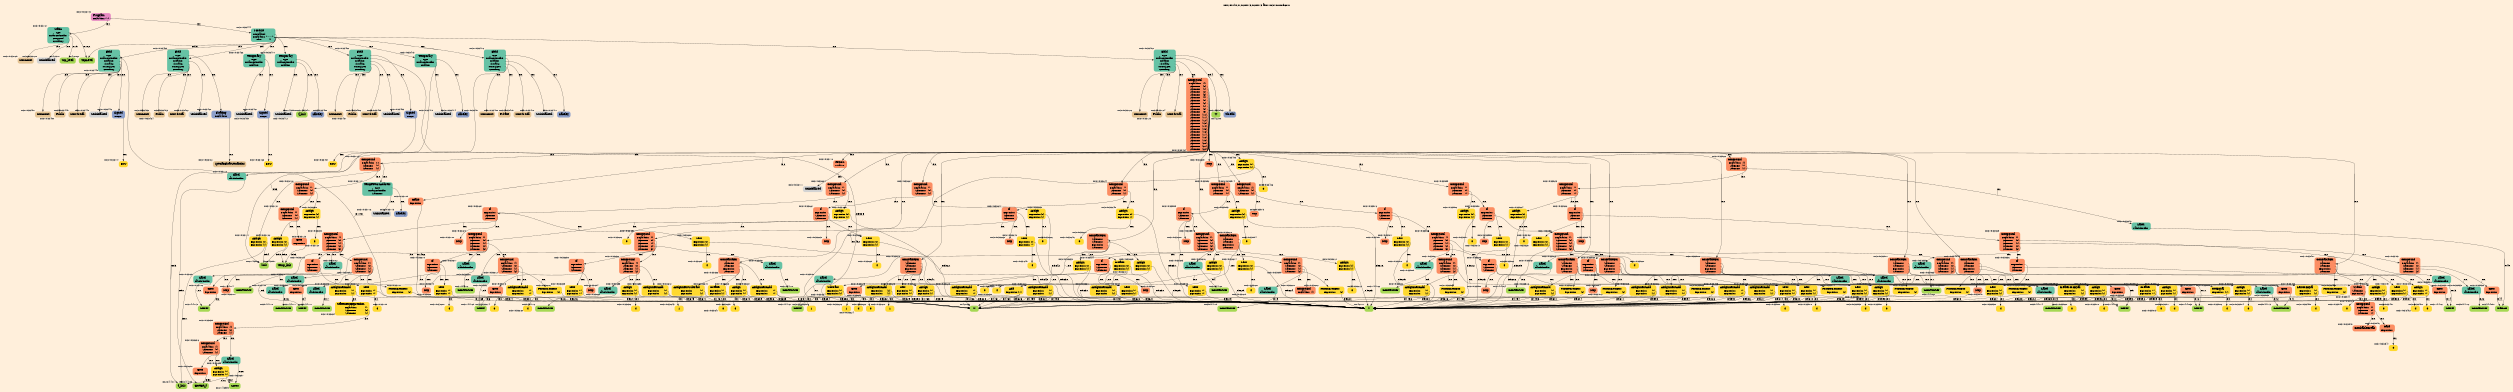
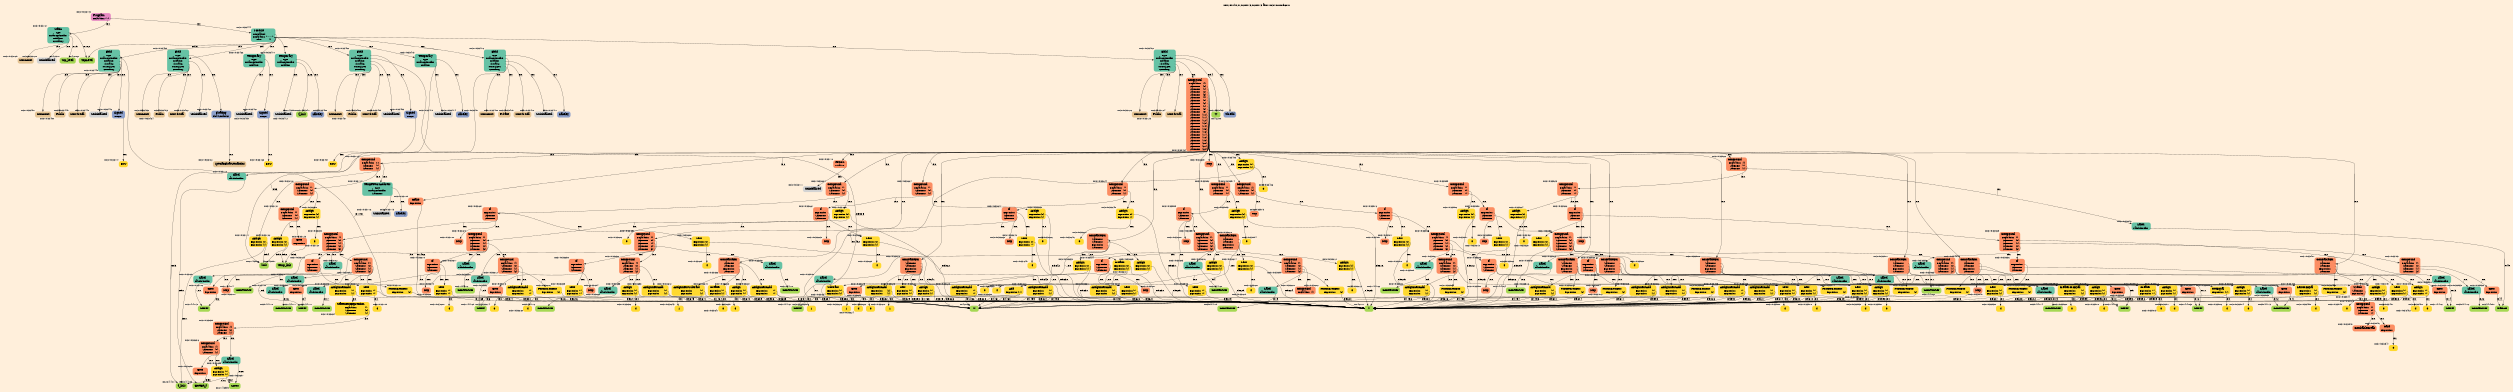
node "Static": text "Compound" -> "Initialiser"
node "Floating": text "Declaration" -> "FloatSemantics"
edge "Add" -> "'i'": now "Add" -> "'x'"
